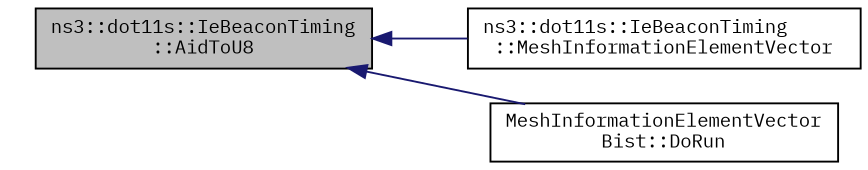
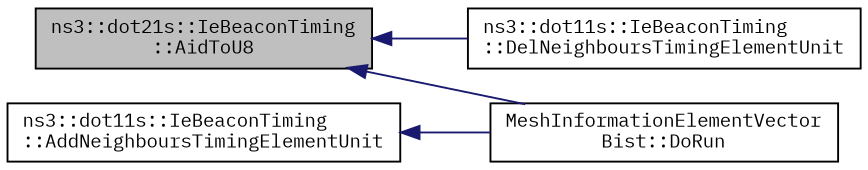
node "ns3::dot11s::IeBeaconTiming ::AidToU8": label "ns3::dot11s::IeBeaconTiming ::AidToU8" -> "ns3::dot21s::IeBeaconTiming ::AidToU8"
node "ns3::dot11s::IeBeaconTiming ::MeshInformationElementVector": label "ns3::dot11s::IeBeaconTiming ::MeshInformationElementVector" -> "ns3::dot11s::IeBeaconTiming ::DelNeighboursTimingElementUnit"
node "ns3::dot11s::IeBeaconTiming ::AddNeighboursTimingElementUnit": added
